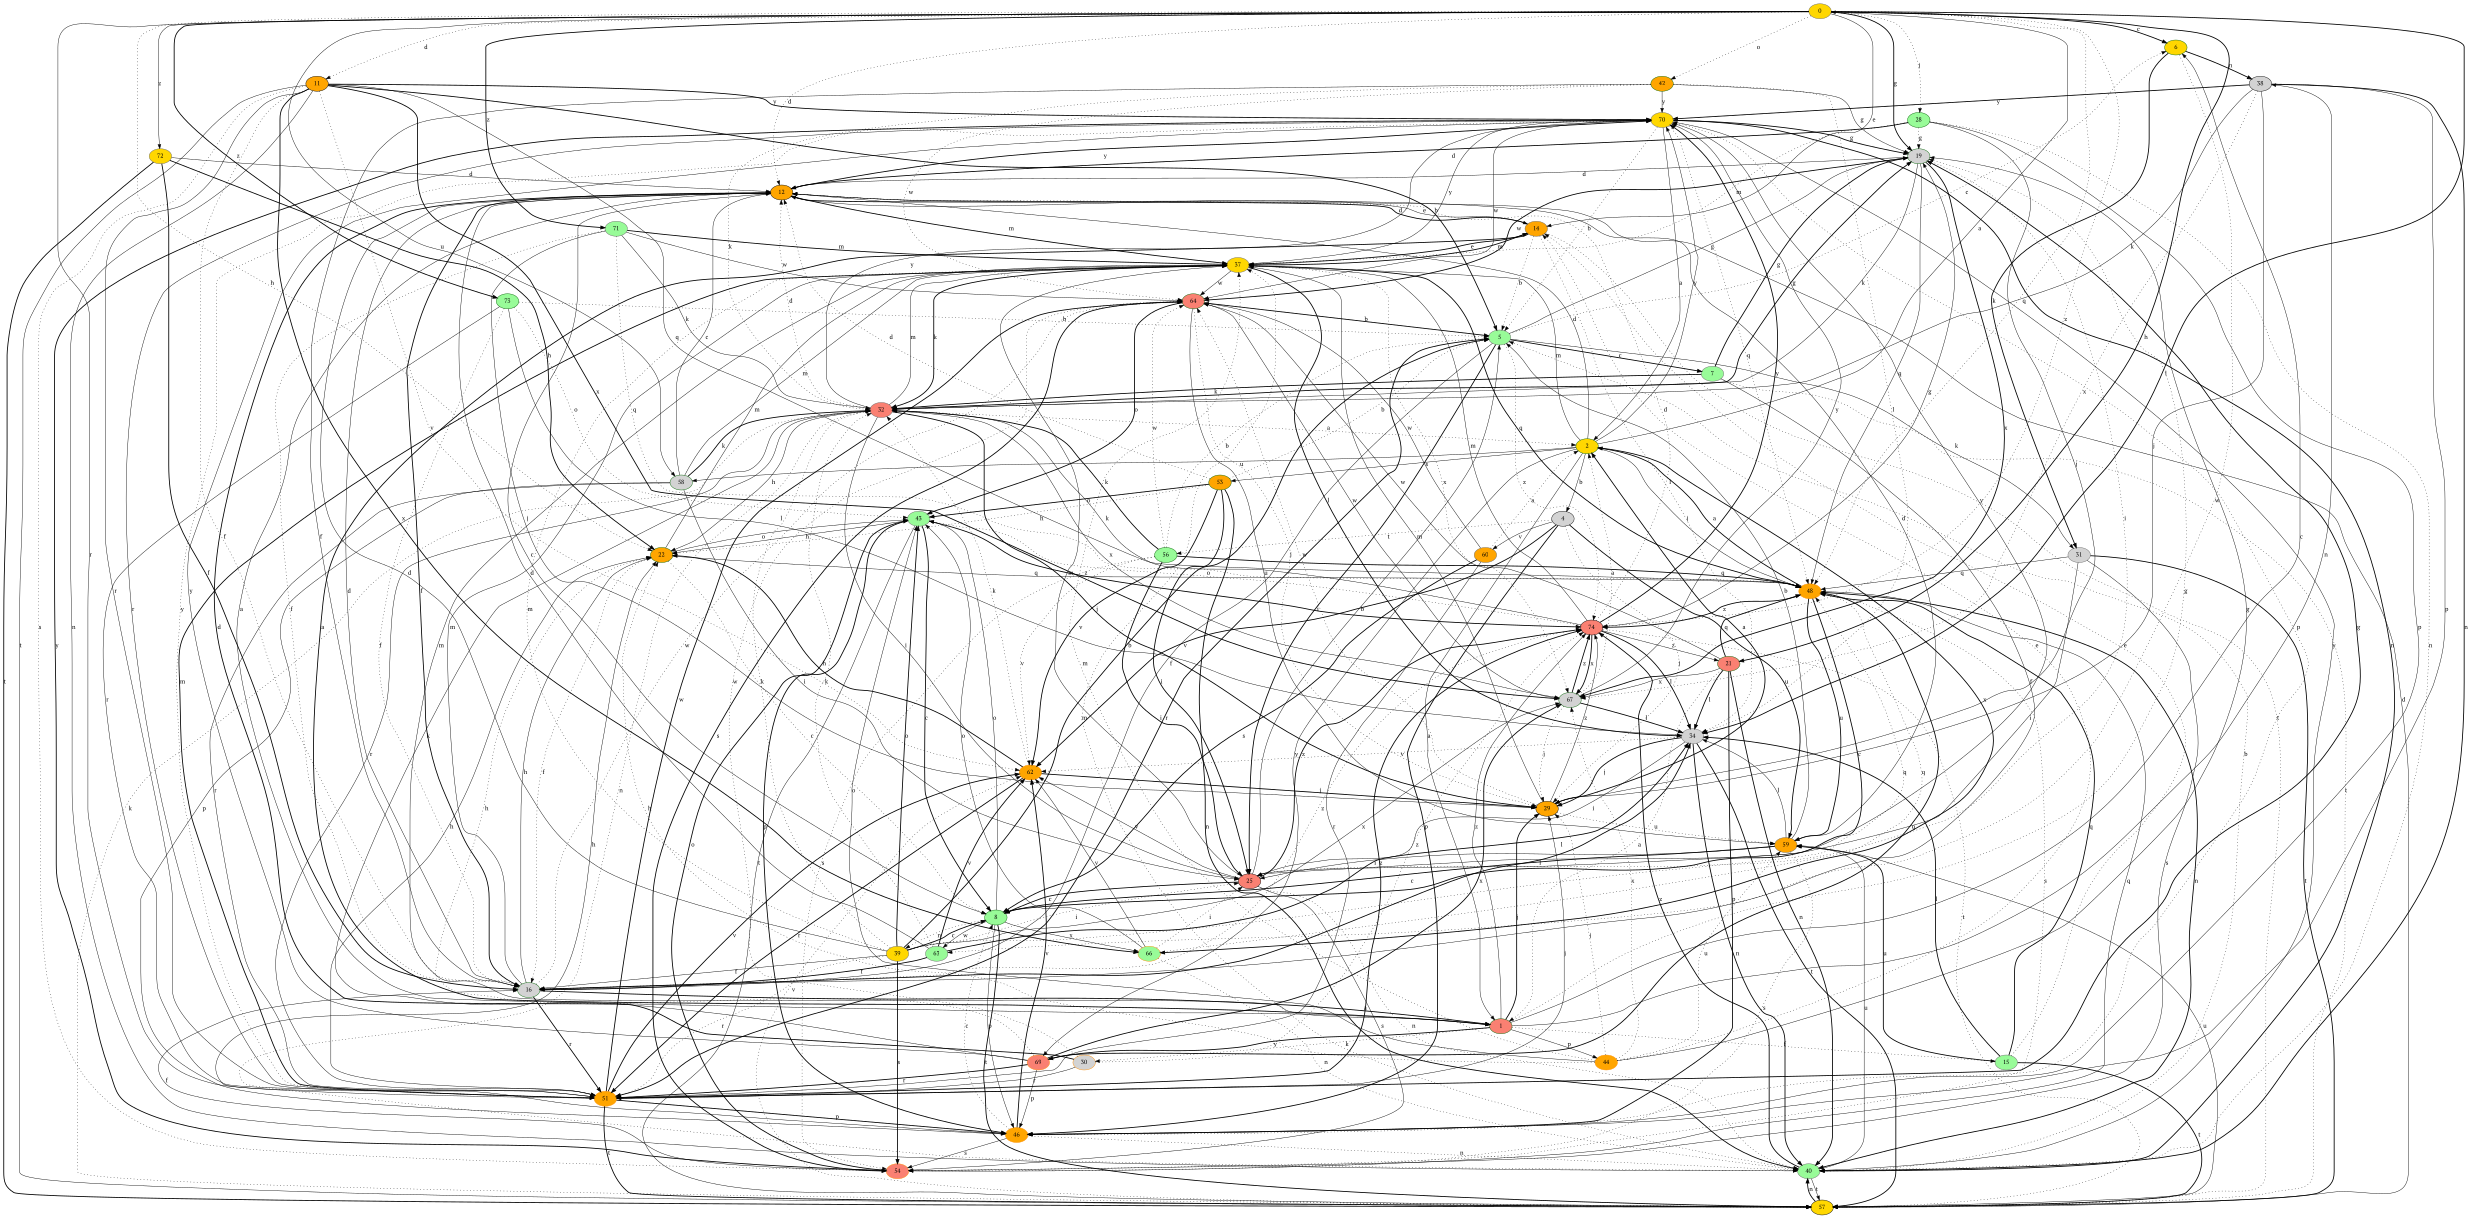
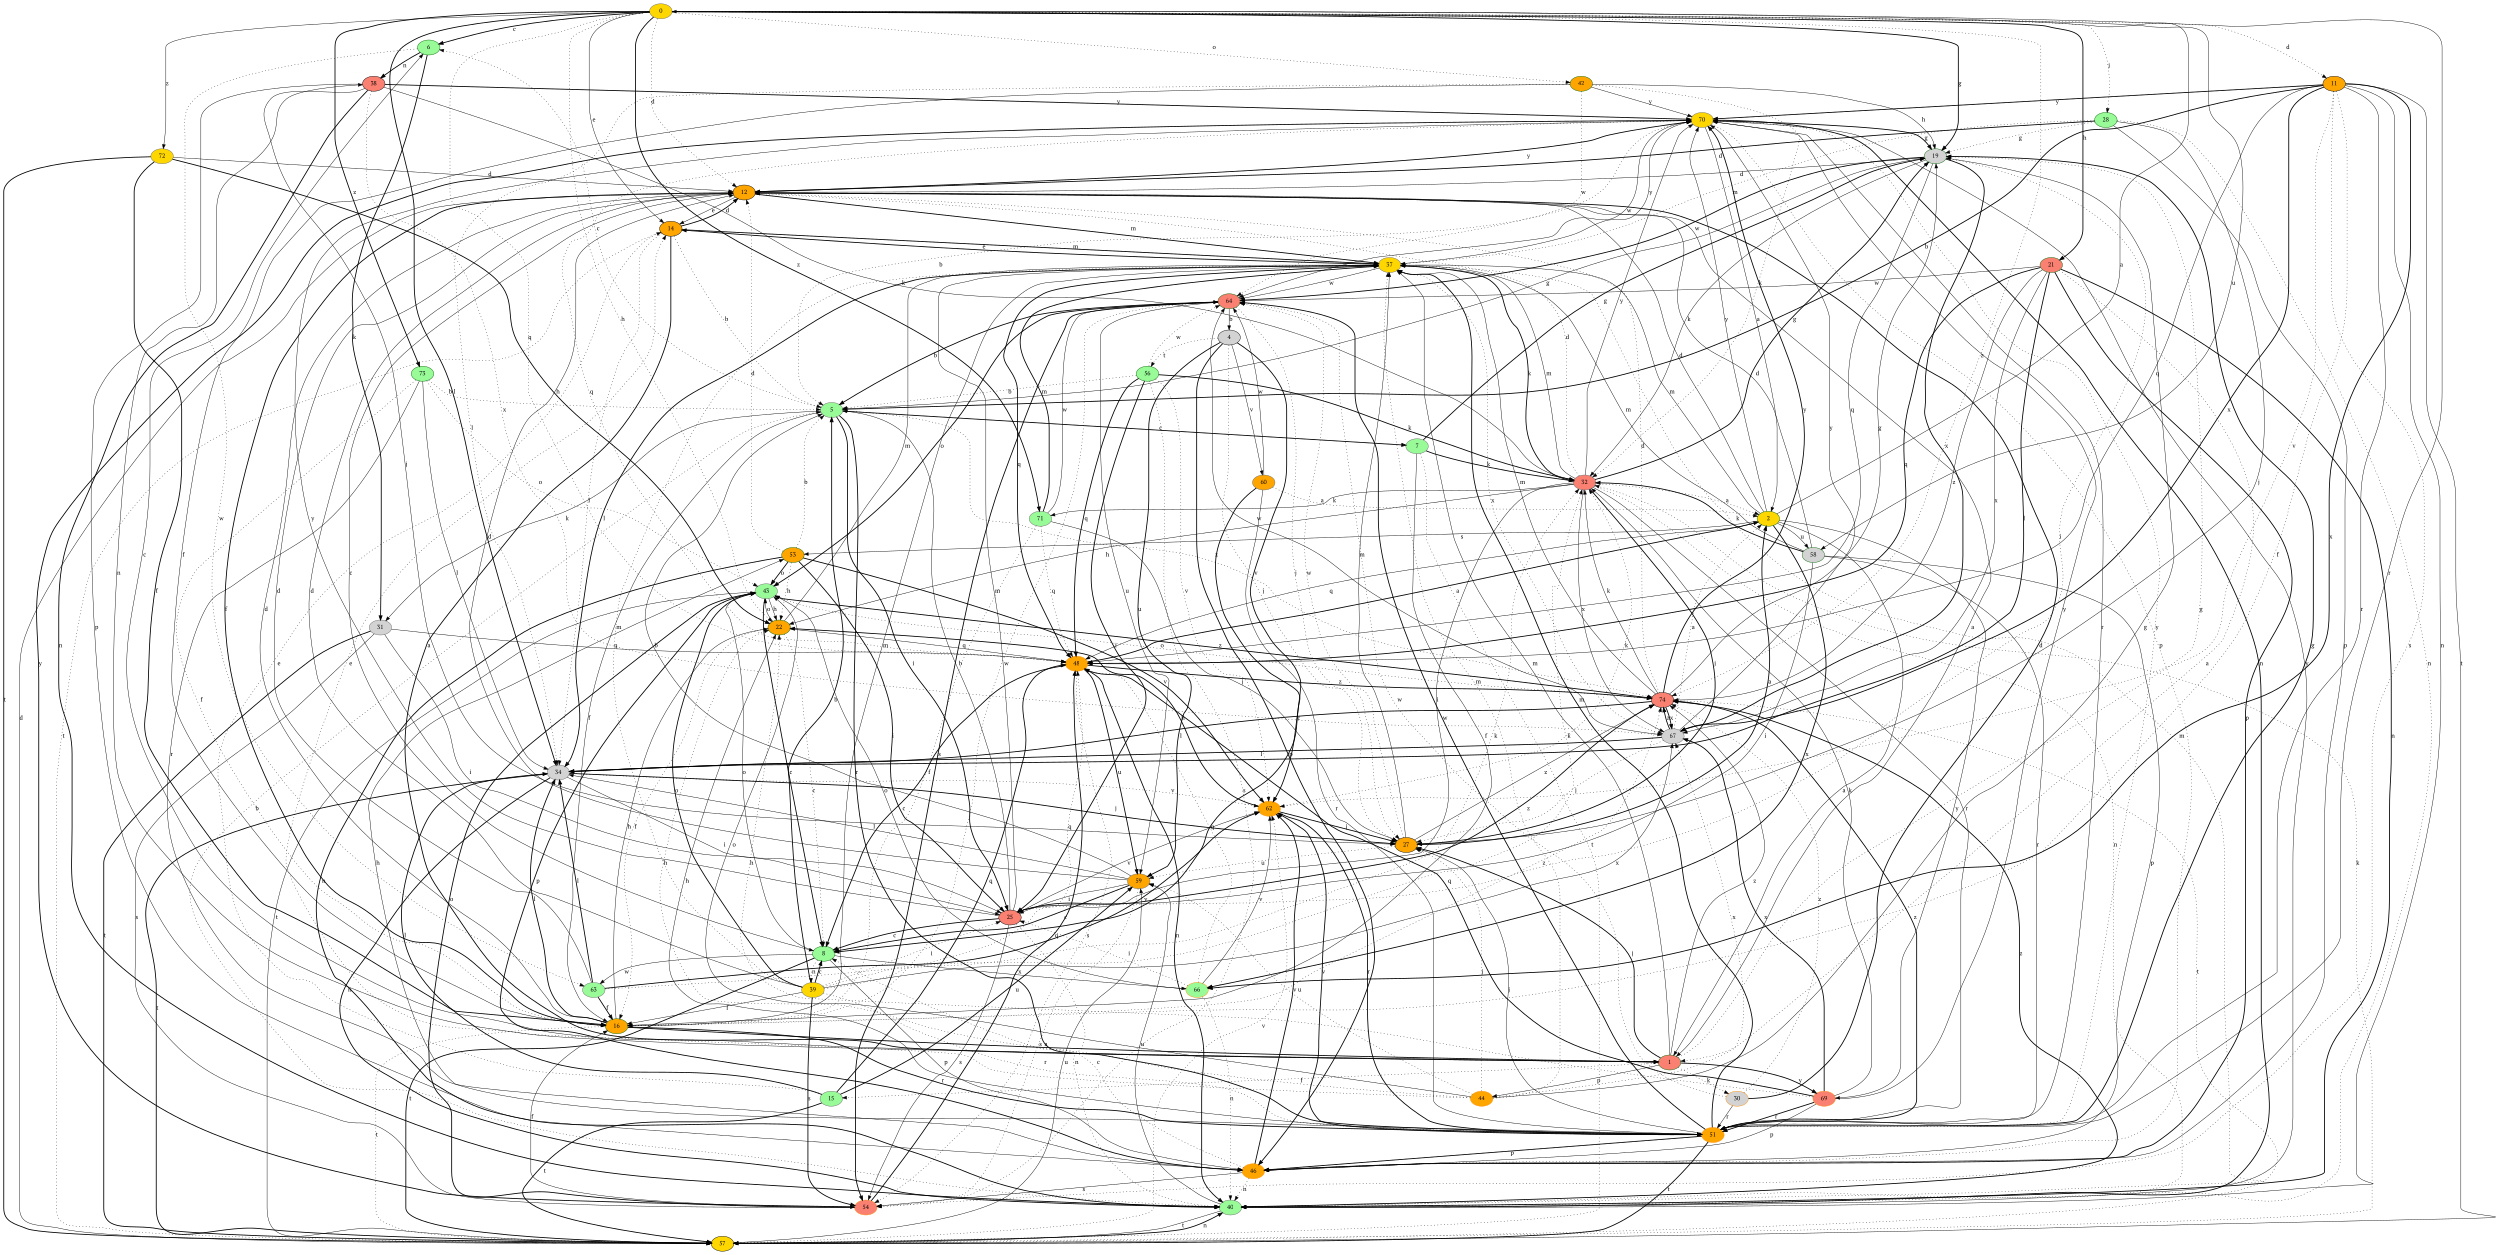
node "6": fillcolor gold -> palegreen
node "38": fillcolor lightgrey -> salmon
edge "42" -> "19": label "g" -> "h"
node "14": color gray40 -> black
edge "58" -> "12": label "c" -> "d"
edge "71" -> "32": reversed
edge "2" -> "4": now "64" -> "4"
edge "2" -> "48": label "j" -> "q"
edge "74" -> "21": reversed
node "67": color darkgreen -> gray40
edge "60" -> "8": label "s" -> "c"
node "29": label "29" -> "27"
node "16": fillcolor lightgrey -> orange
edge "46" -> "22": now "46" -> "53"
edge "54" -> "48": style solid -> bold
edge "16" -> "57": added, label "t"
